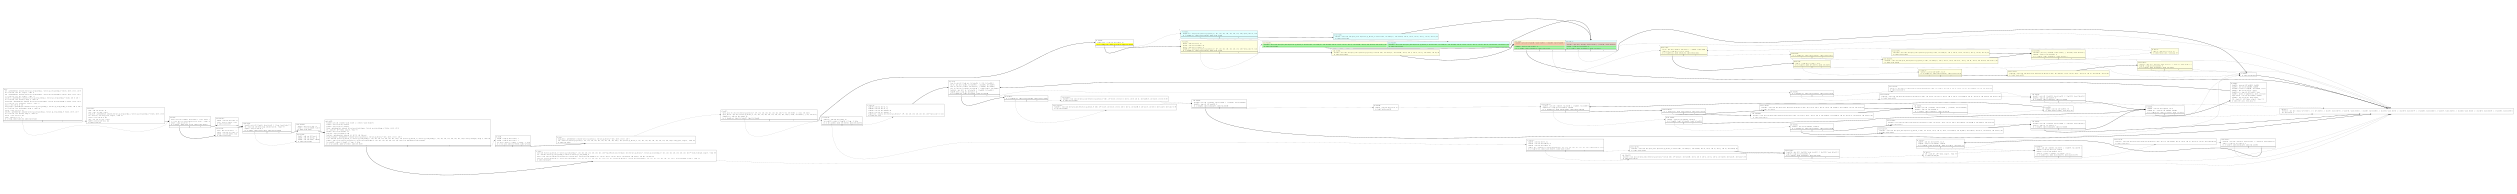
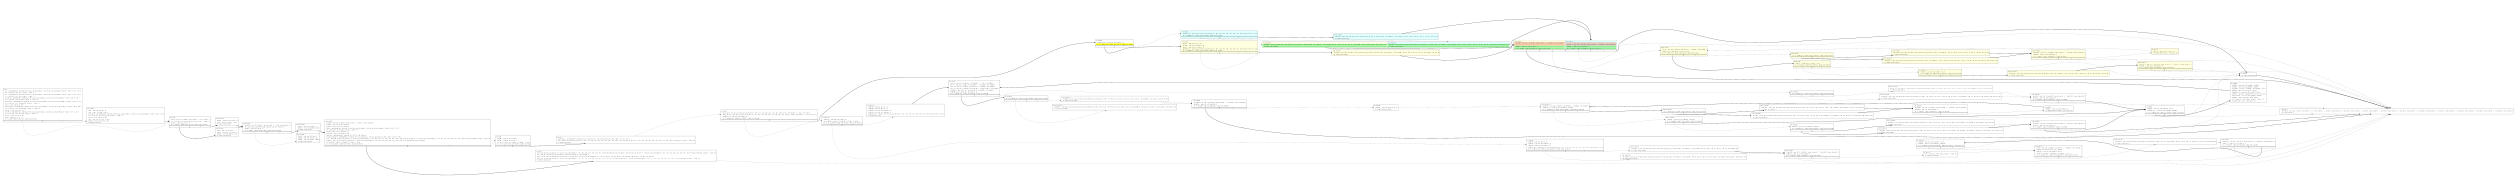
edge "while.body:" -> "cond.true99:": added
edge "while.body:" -> "cond.false101:": style dashed -> bold
